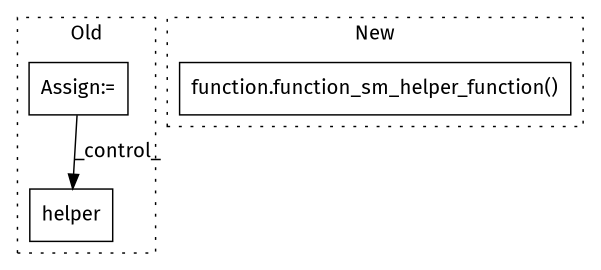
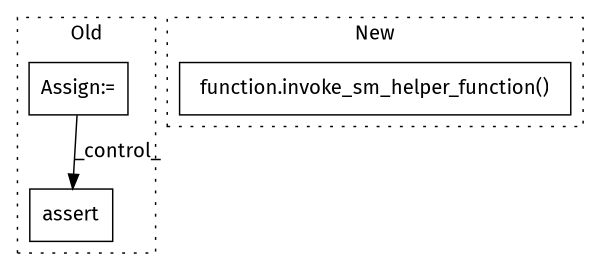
node "function.function_sm_helper_function()": label "function.function_sm_helper_function()" -> "function.invoke_sm_helper_function()"
node "helper": label "helper" -> "assert"
